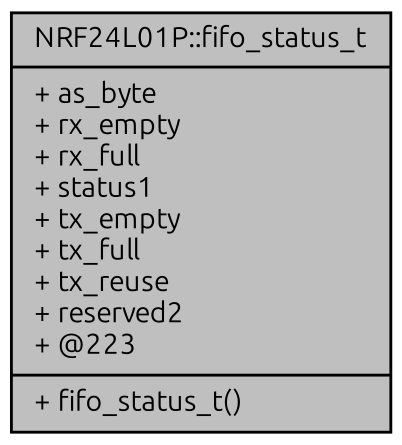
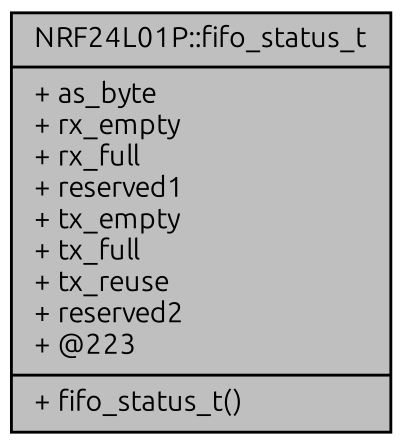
node "NRF24L01P::fifo_status_t": text "+ status1" -> "+ reserved1"
